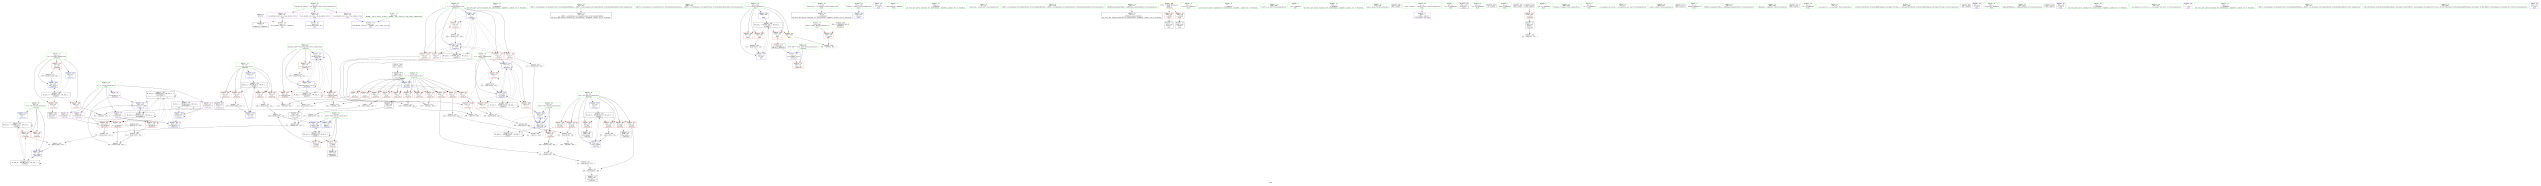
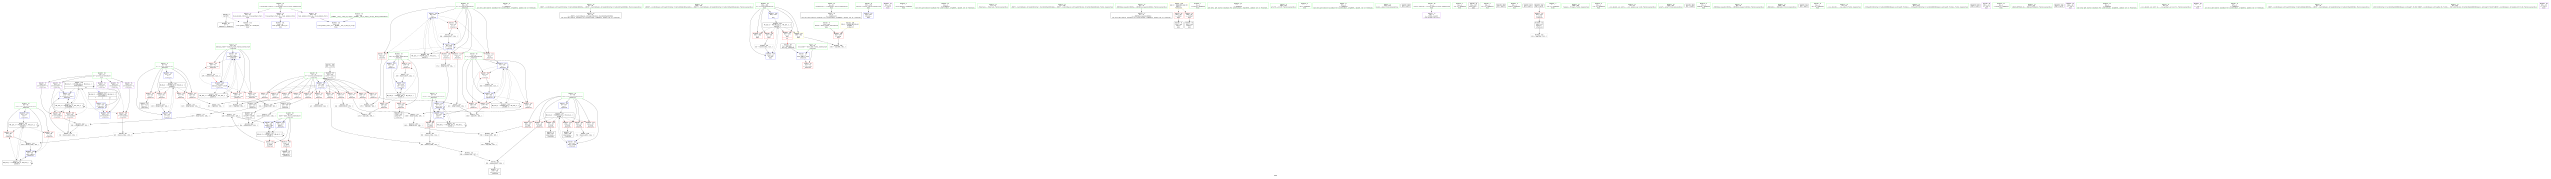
node "NodeID: 68": added
node "NodeID: 240": removed
